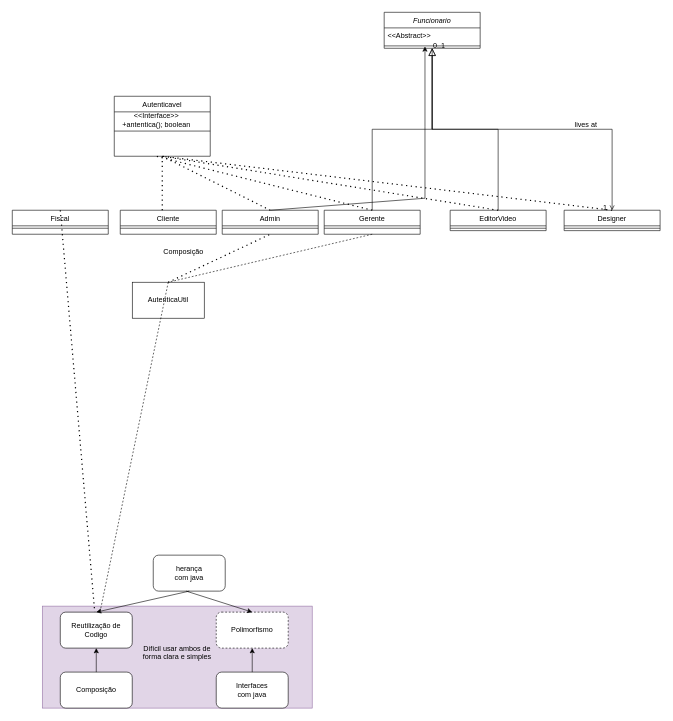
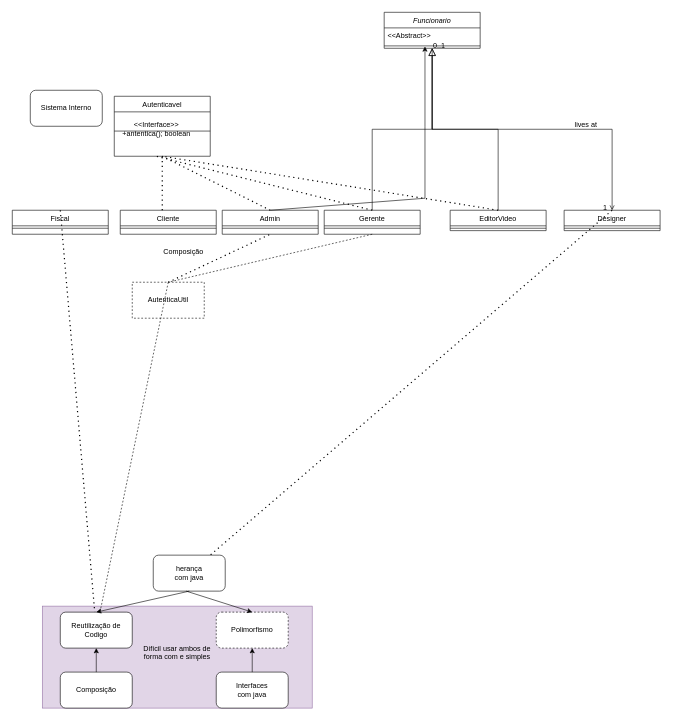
node "Sistema Interno": added
node "<<Interface>> +antentica(); boolean": moved (156, 120) -> (156, 129)
edge "Autenticavel" -- "Designer": now "herança com java" -- "Designer"
node "AutenticaUtil": style solid -> dashed
node "Difícil usar ambos de forma clara e simples": label "Difícil usar ambos de forma clara e simples" -> "Difícil usar ambos de forma com e simples"
